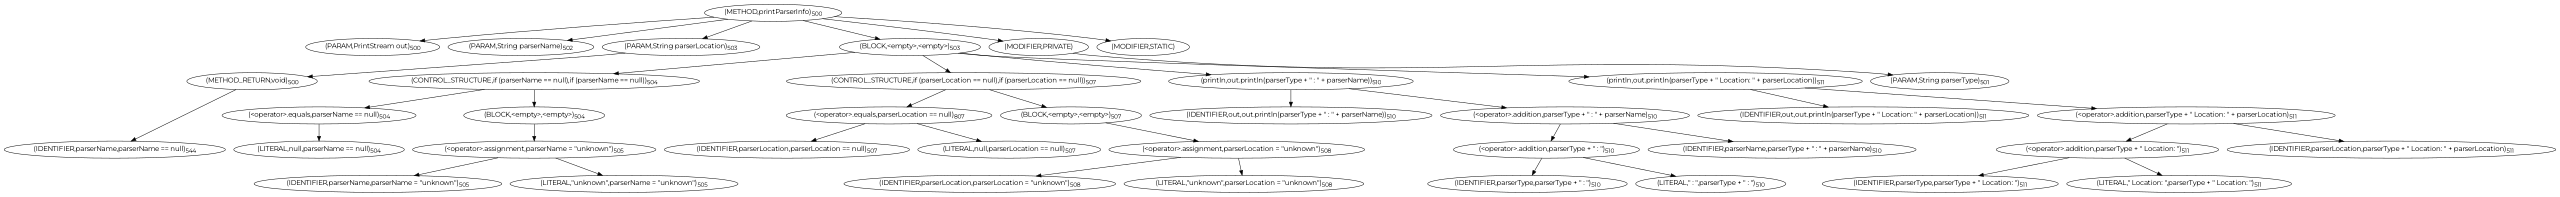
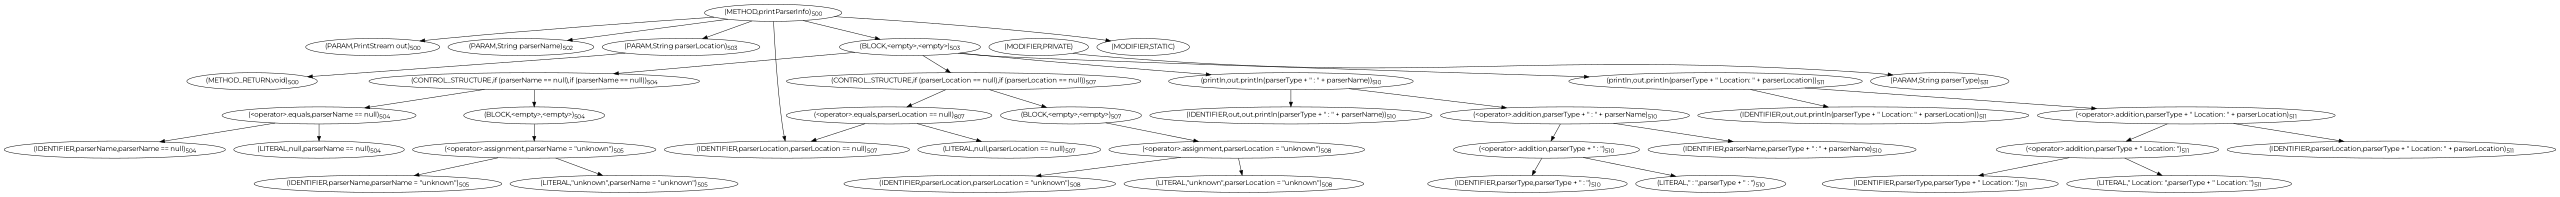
edge "(METHOD,printParserInfo)" -> "(MODIFIER,PRIVATE)": now "(METHOD,printParserInfo)" -> "(IDENTIFIER,parserLocation,parserLocation == null)"
node "(PARAM,String parserType)": text "501" -> "531"
edge "(METHOD_RETURN,void)" -> "(IDENTIFIER,parserName,parserName == null)": now "(<operator>.equals,parserName == null)" -> "(IDENTIFIER,parserName,parserName == null)"
node "(IDENTIFIER,parserName,parserName == null)": text "544" -> "504"
